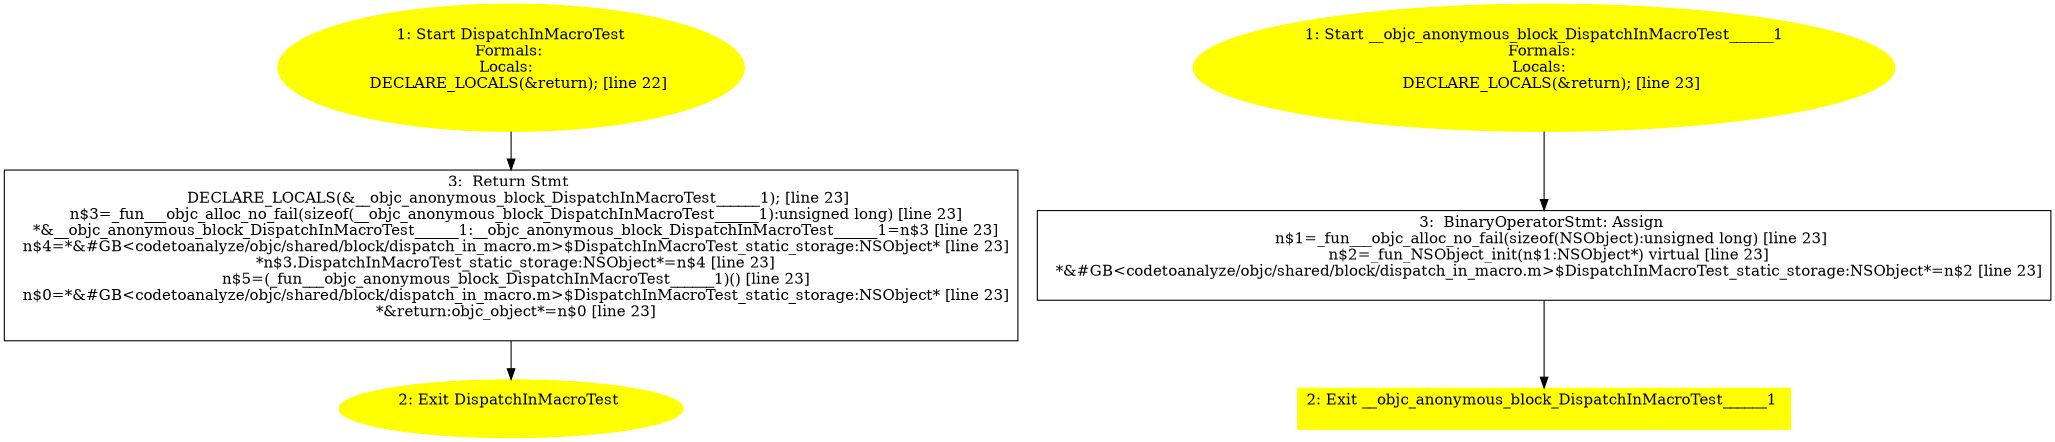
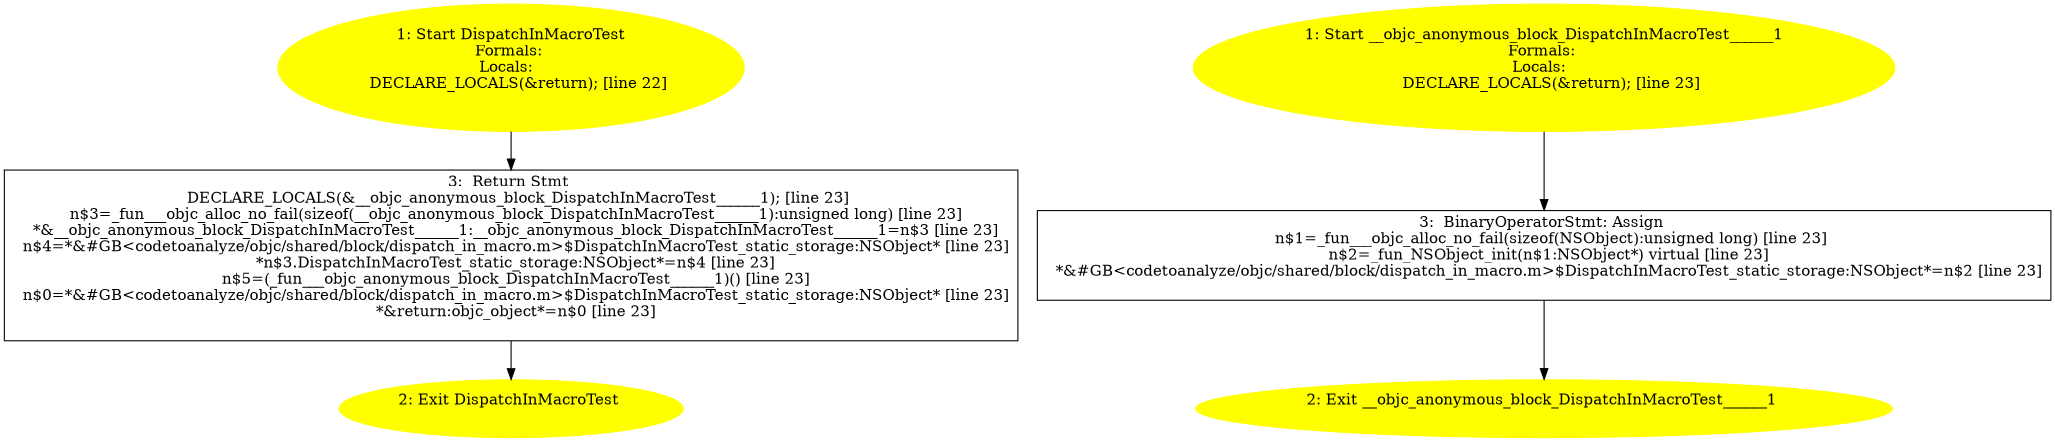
node "2: Exit __objc_anonymous_block_DispatchInMacroTest______1": shape box -> ellipse
